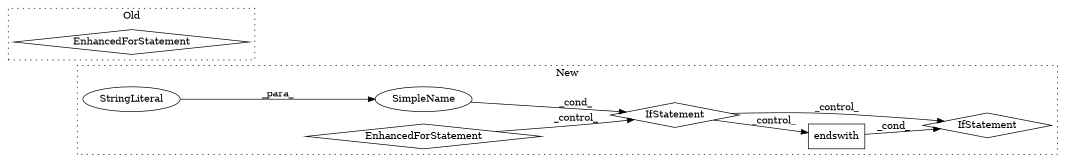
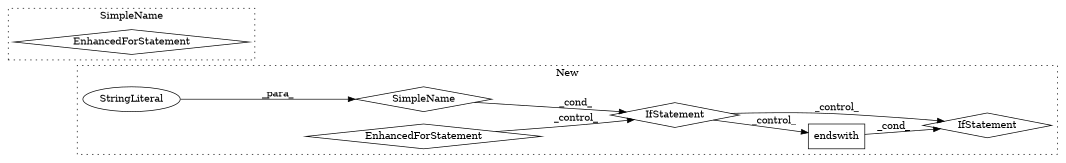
cluster "Old": label "Old" -> "SimpleName"
node "SimpleName": shape ellipse -> diamond
